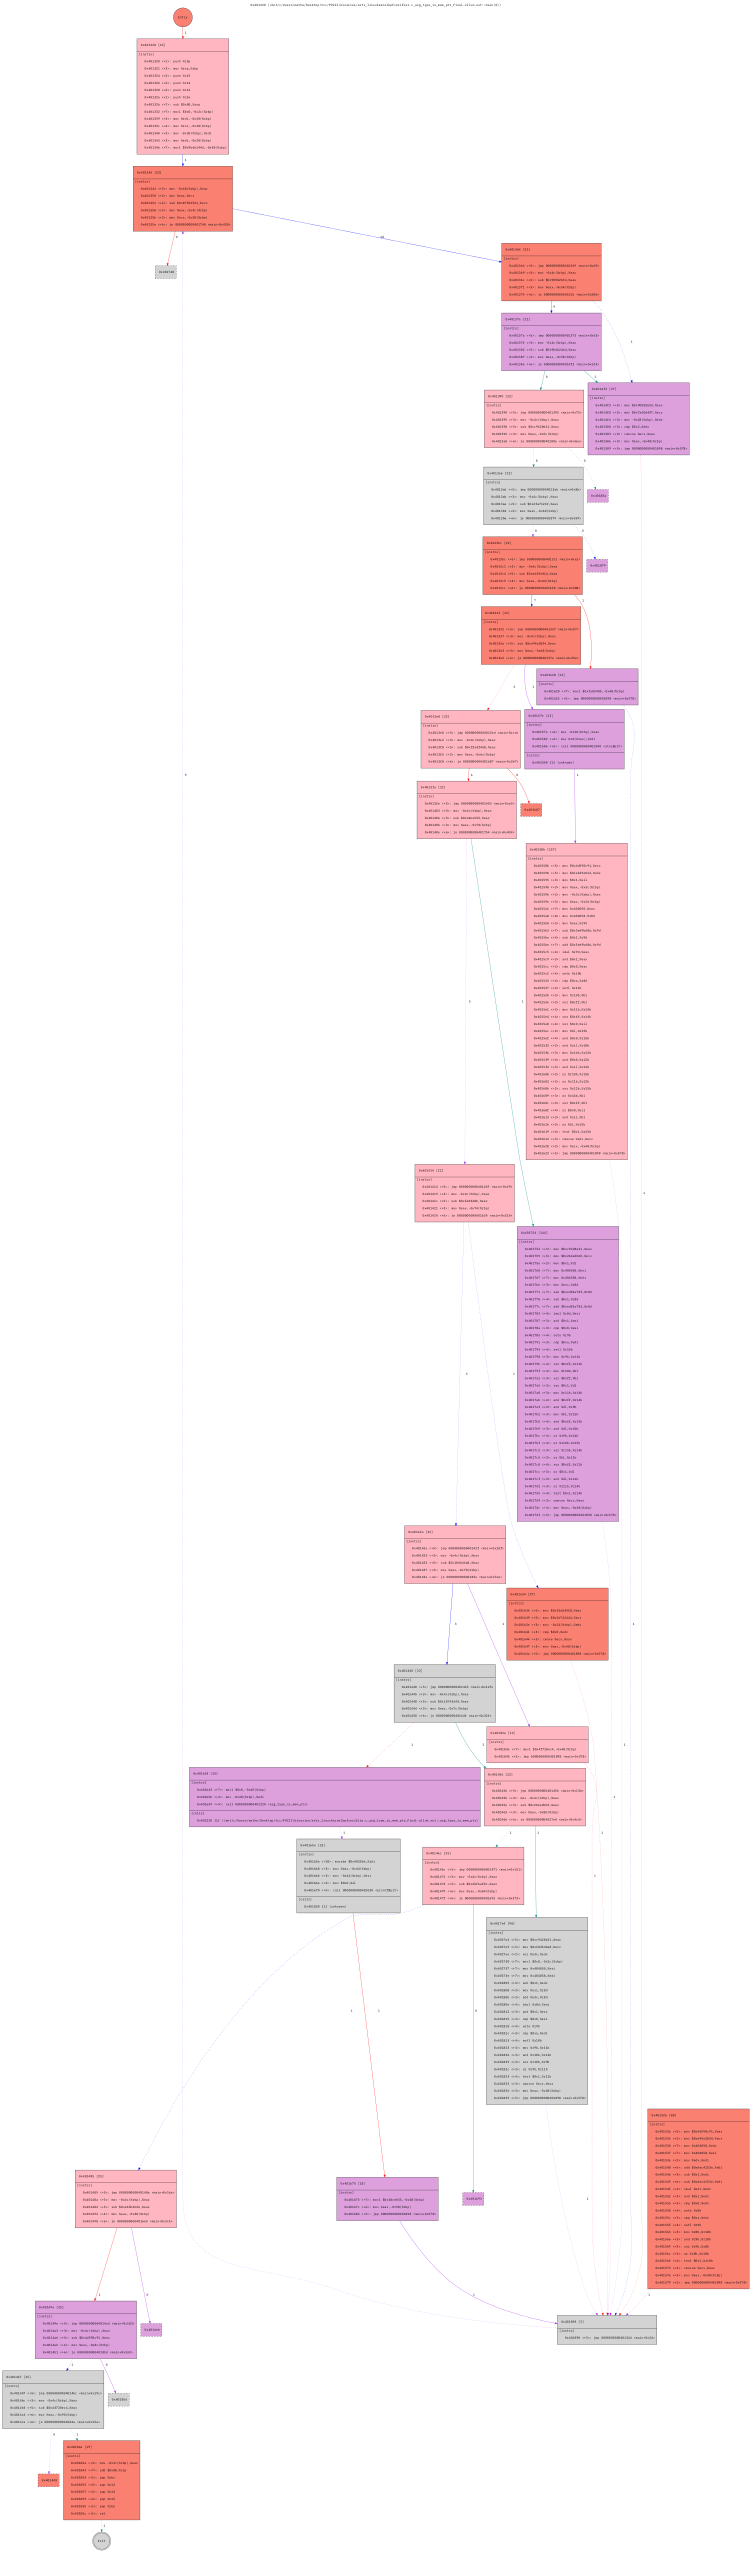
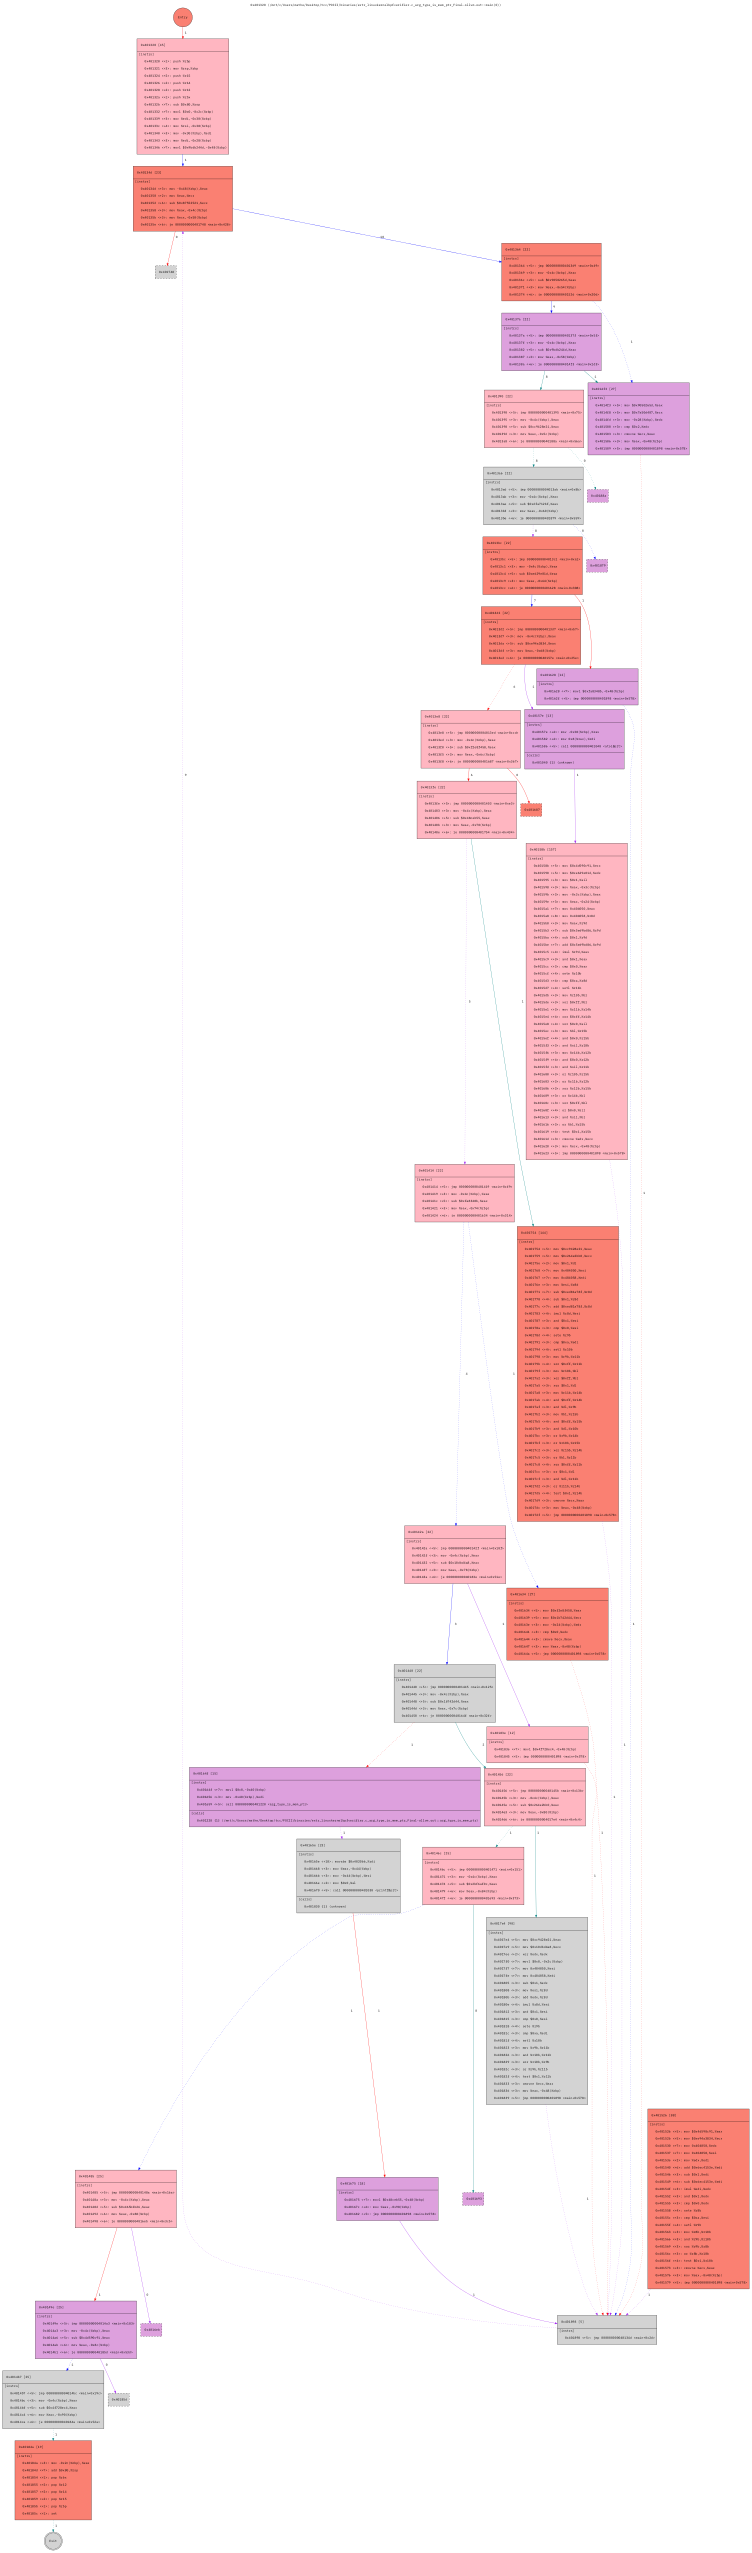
node "0x401754 [144]": fillcolor plum -> salmon
node "0x4014d0": removed
